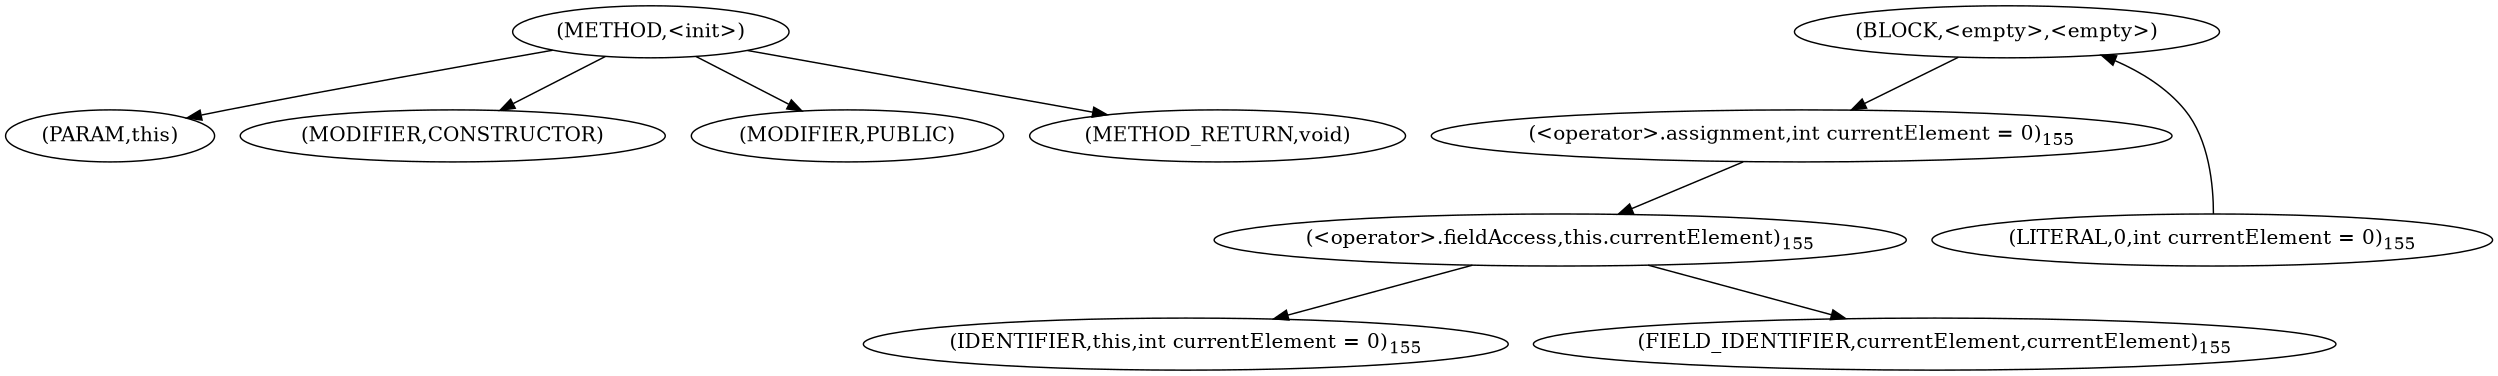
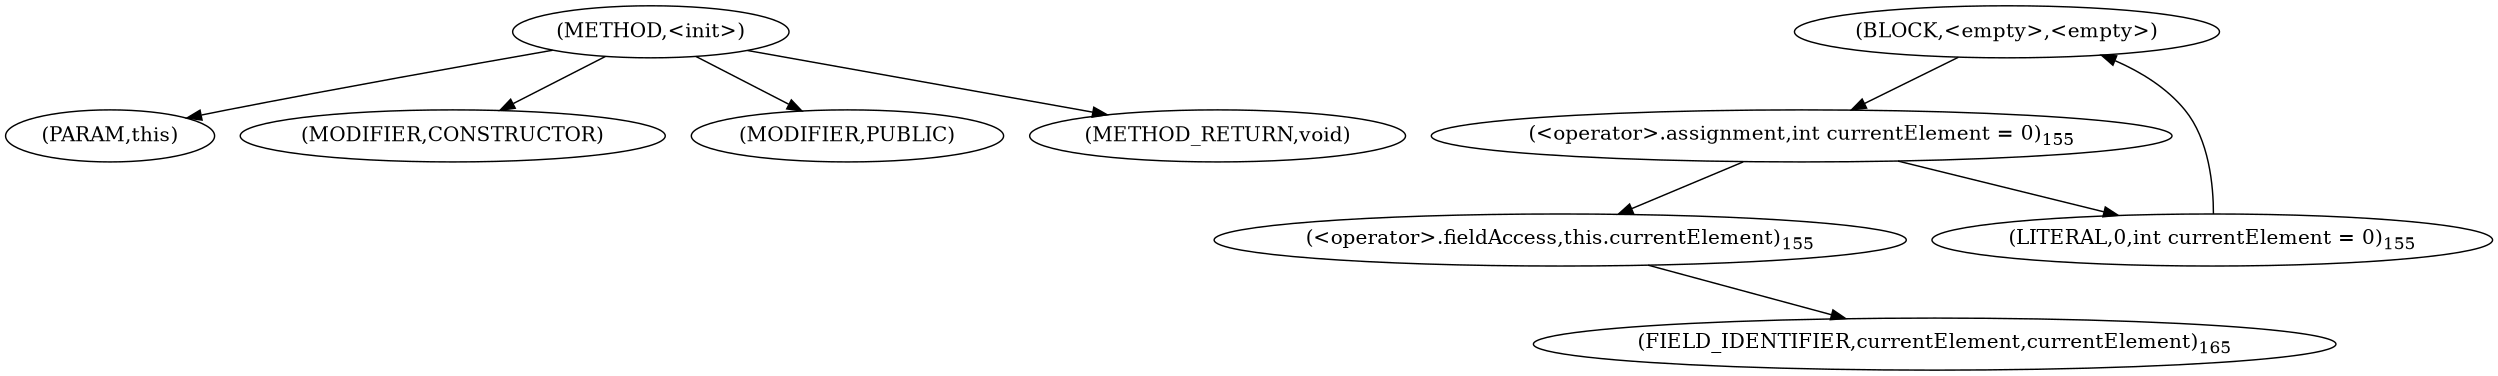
edge "(<operator>.assignment,int currentElement = 0)" -> "(LITERAL,0,int currentElement = 0)": added
node "(FIELD_IDENTIFIER,currentElement,currentElement)": text "155" -> "165"
node "(IDENTIFIER,this,int currentElement = 0)": removed
